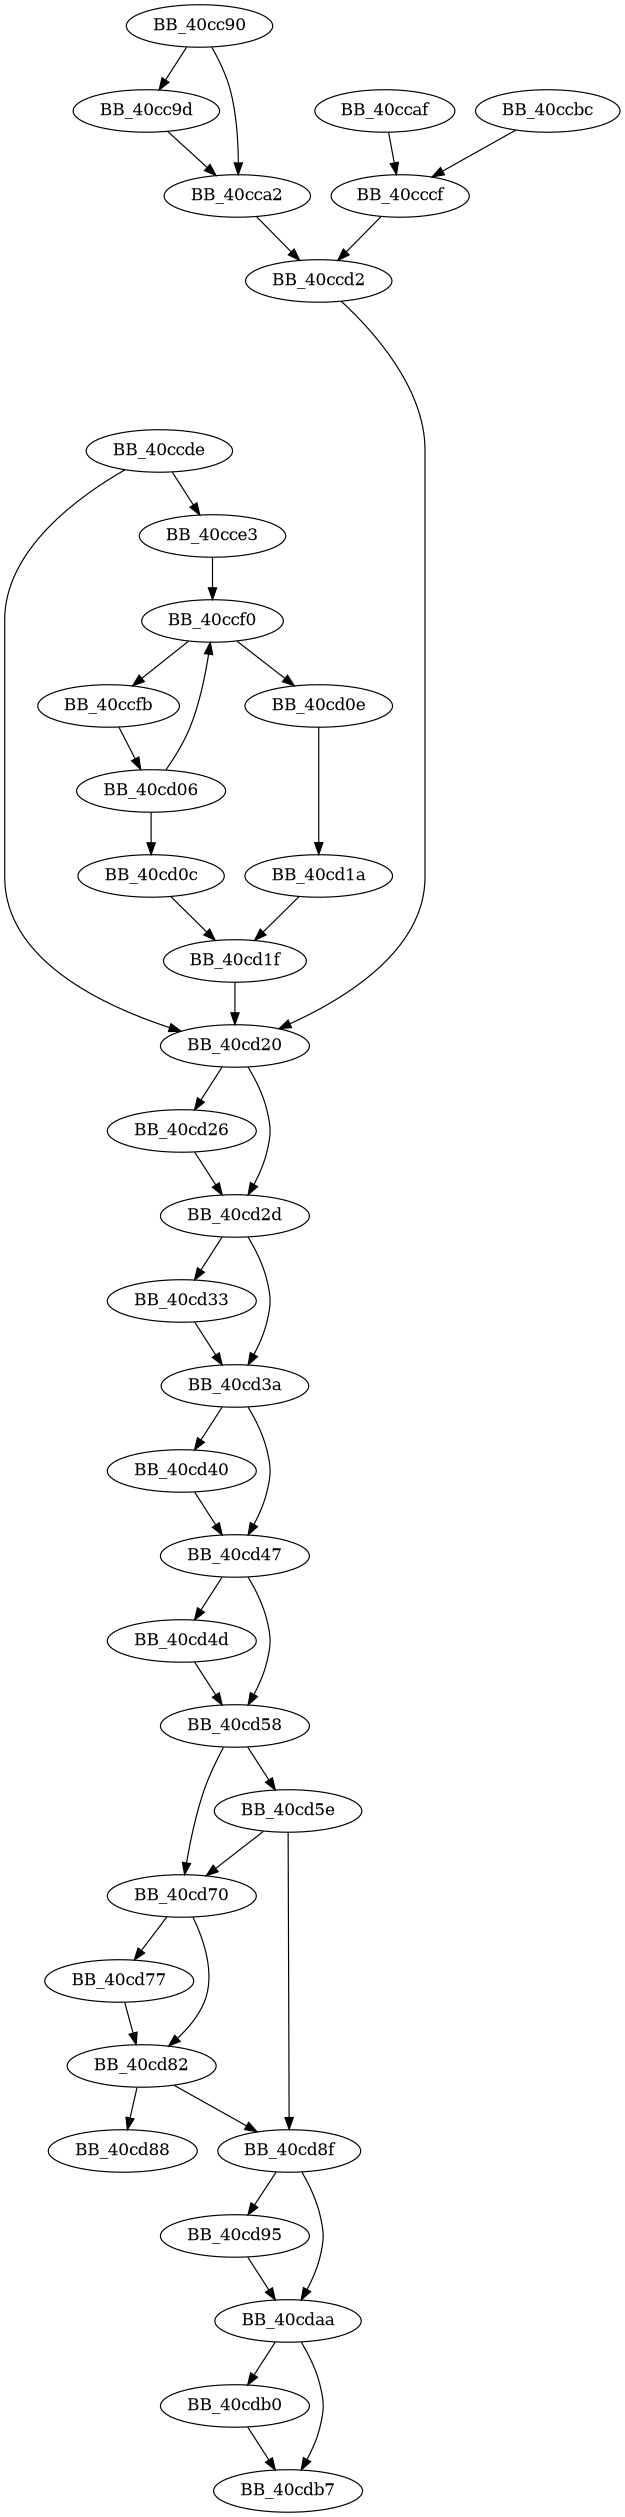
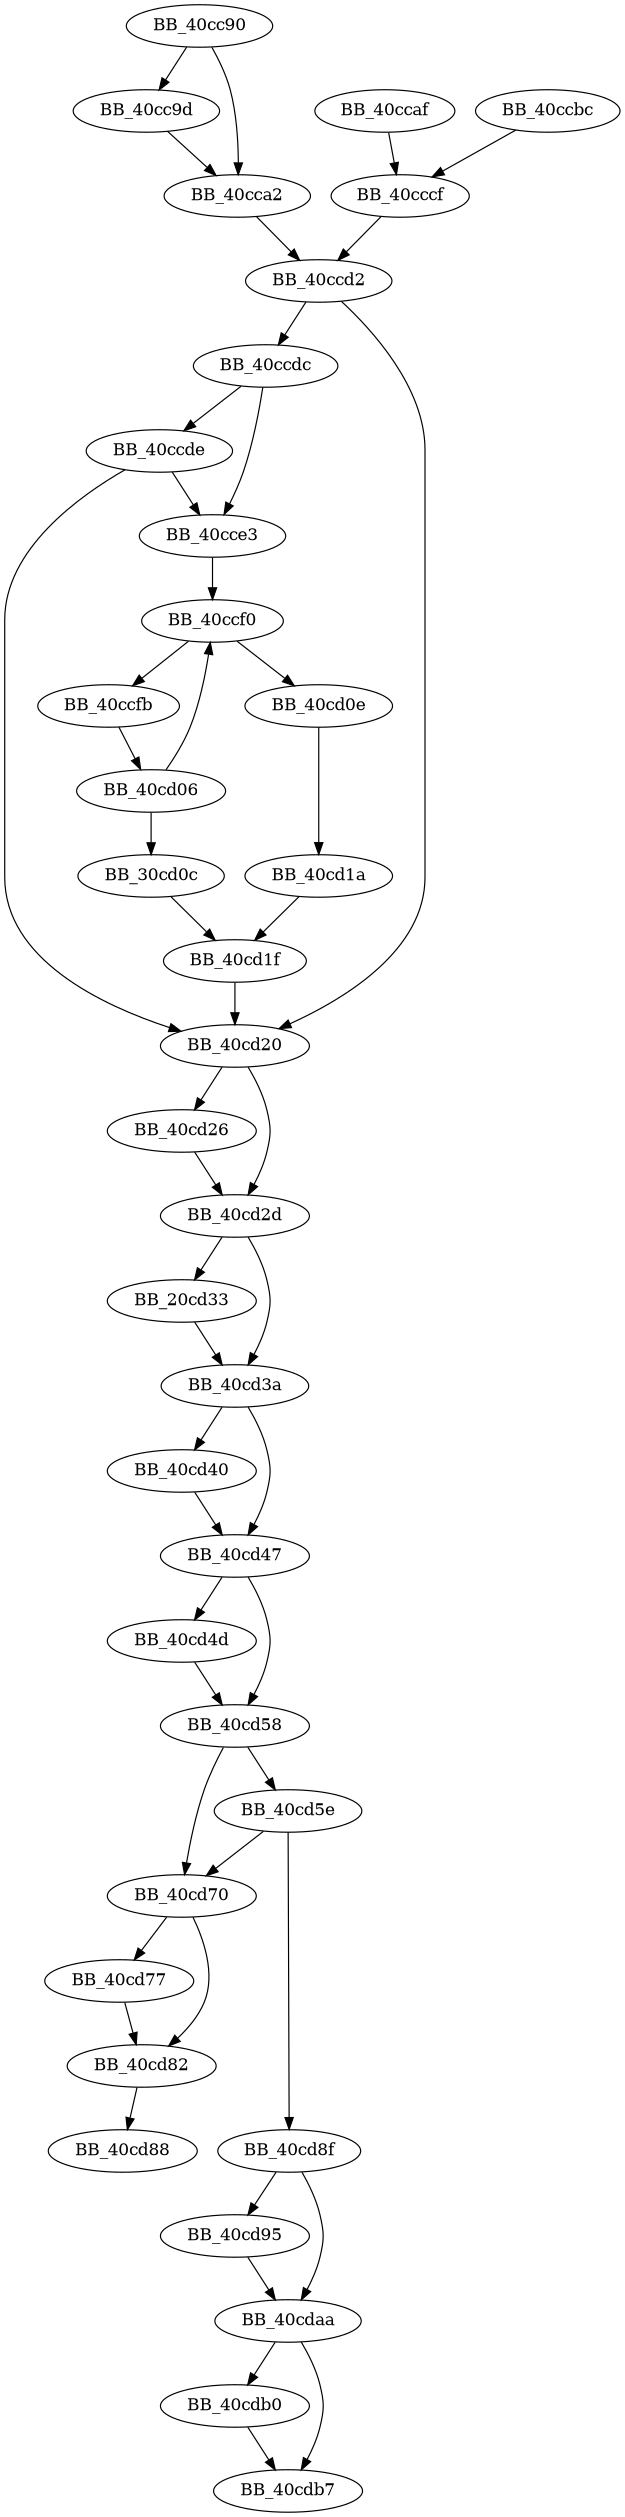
node "BB_40ccdc": added
node "BB_40cd0c": label "BB_40cd0c" -> "BB_30cd0c"
node "BB_40cd33": label "BB_40cd33" -> "BB_20cd33"
edge "BB_40cd82" -> "BB_40cd8f": removed
